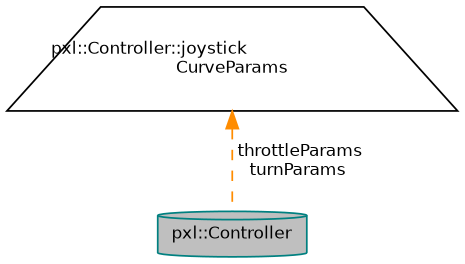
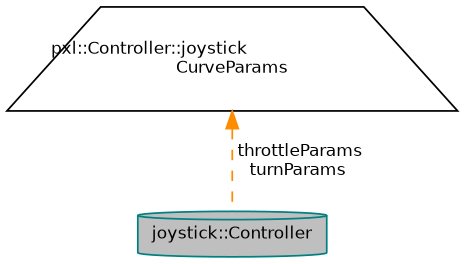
node "pxl::Controller": label "pxl::Controller" -> "joystick::Controller"
